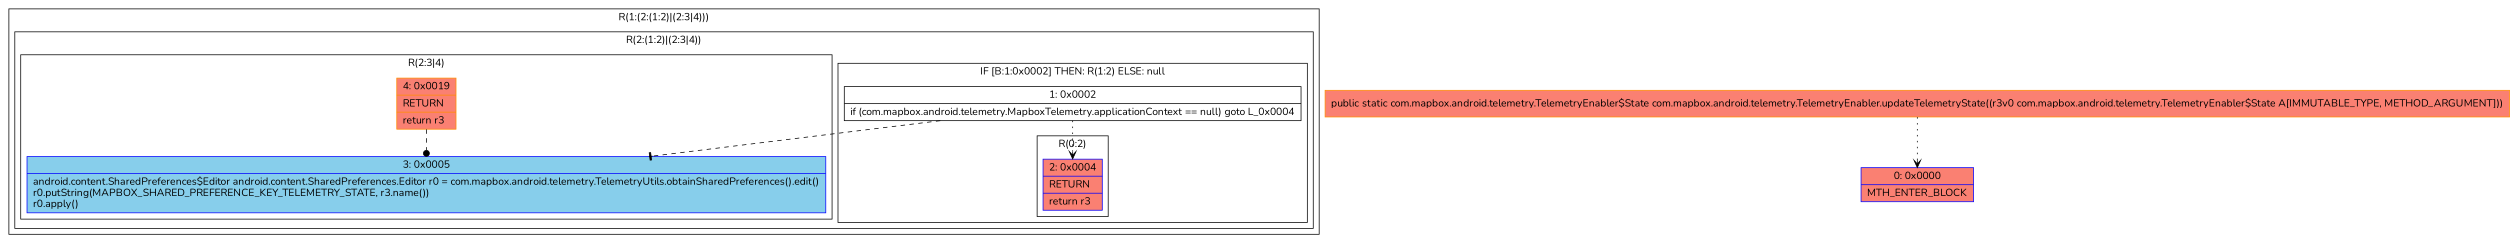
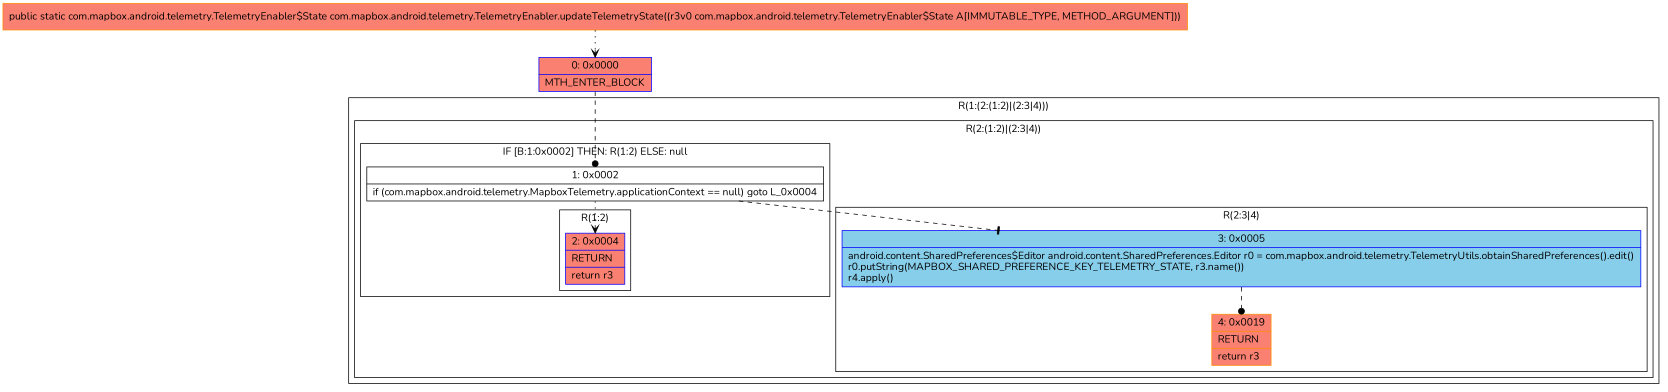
edge "0: 0x0000" -> "1: 0x0002": added
edge "4: 0x0019" -> "3: 0x0005": reversed
cluster "R(0:2)": label "R(0:2)" -> "R(1:2)"
node "3: 0x0005": text "r0.apply()" -> "r4.apply()"
